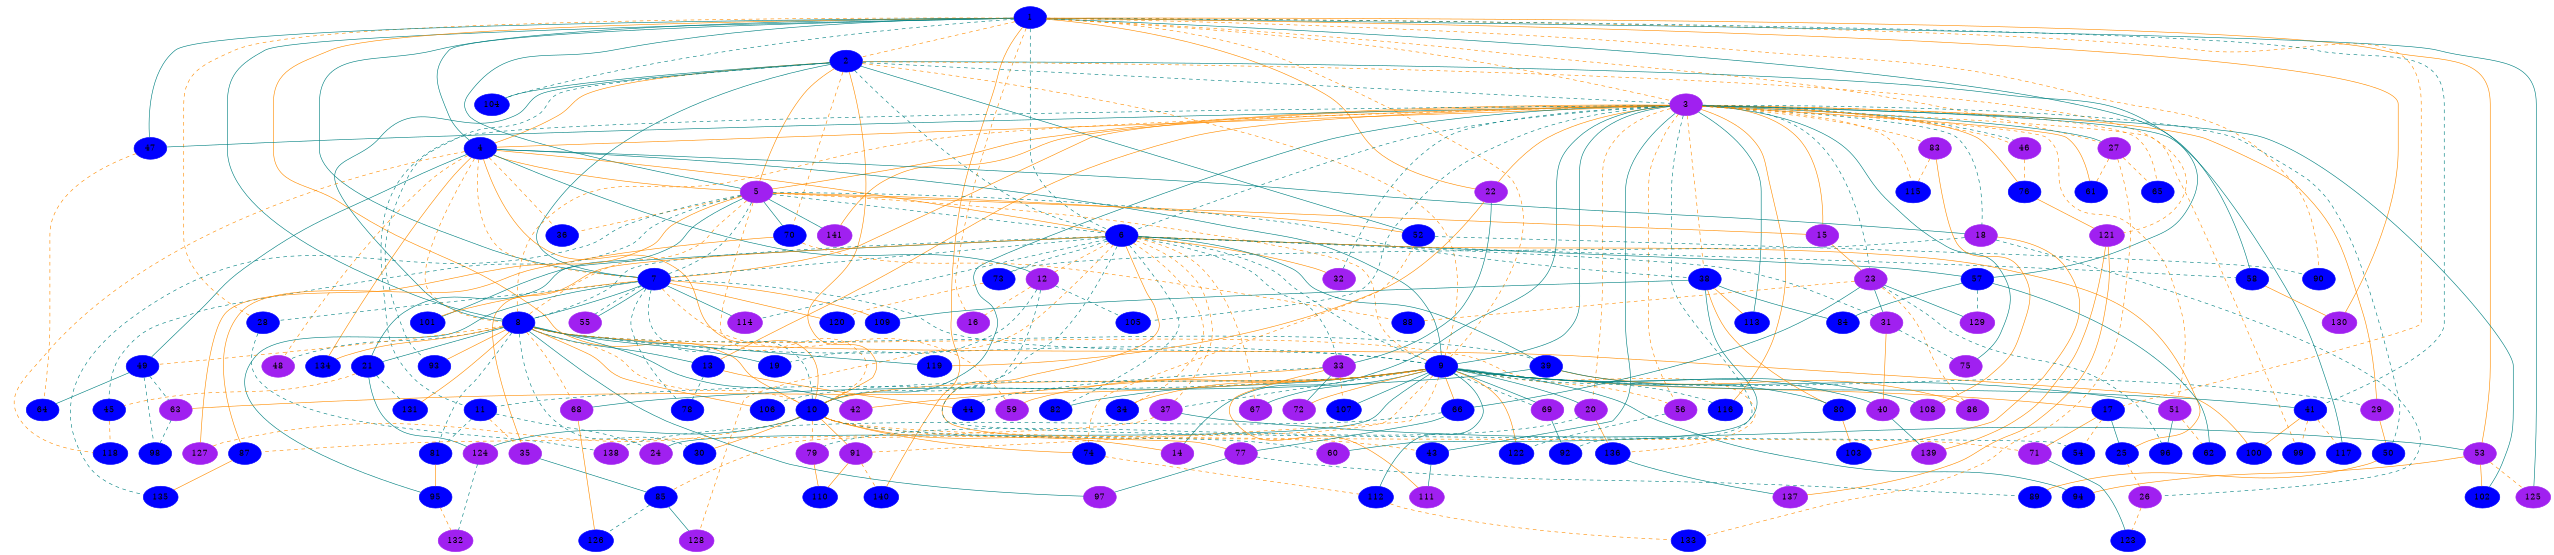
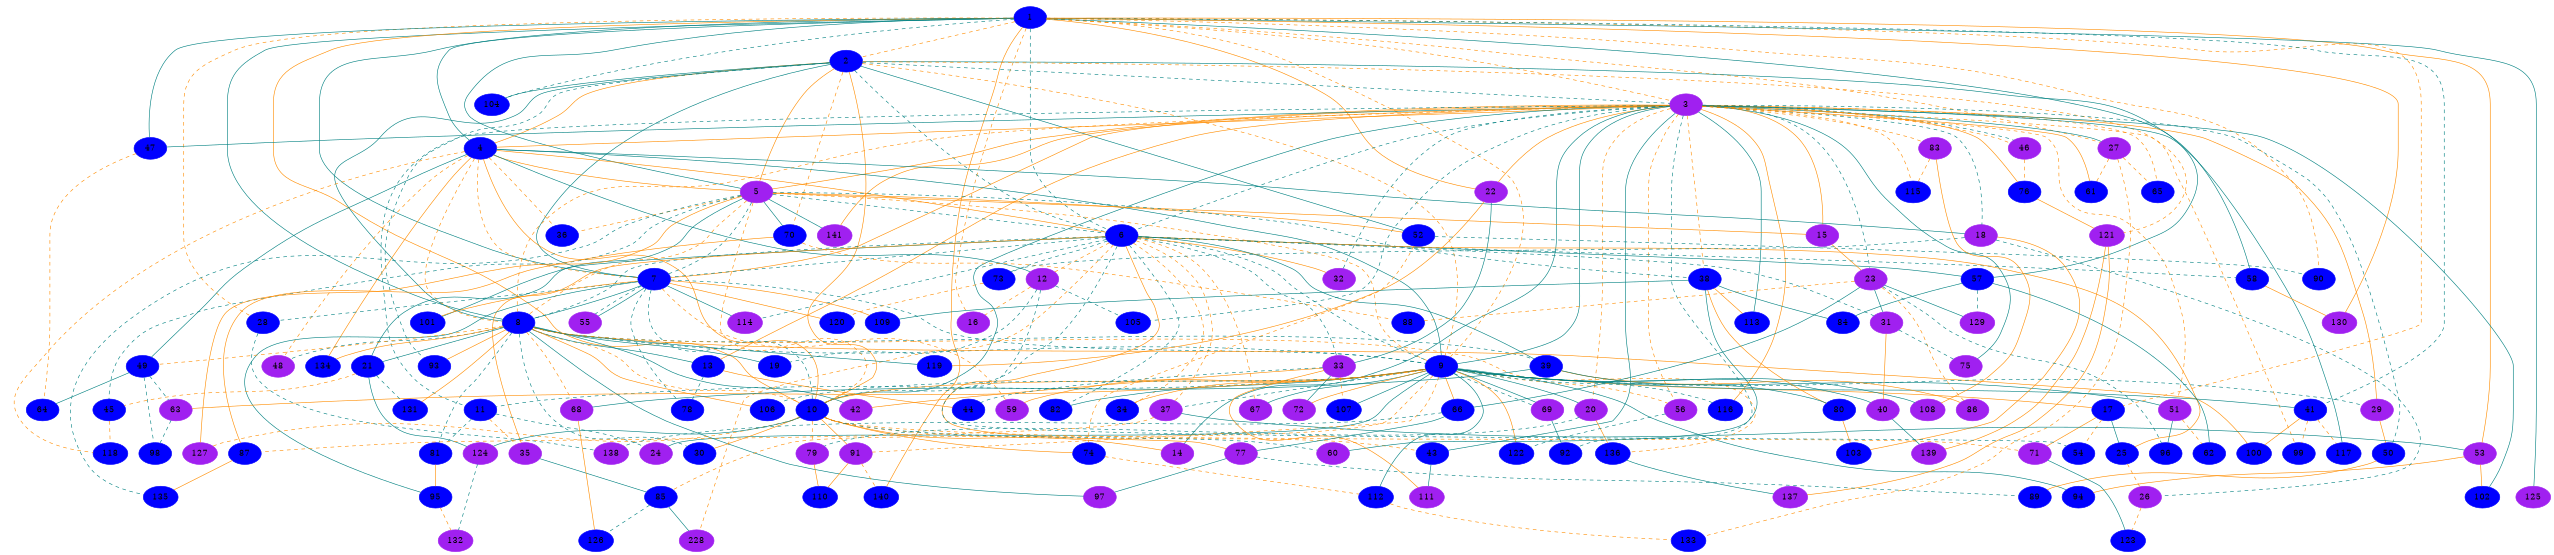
edge "53" -- "125": removed
node "128": label "128" -> "228"
